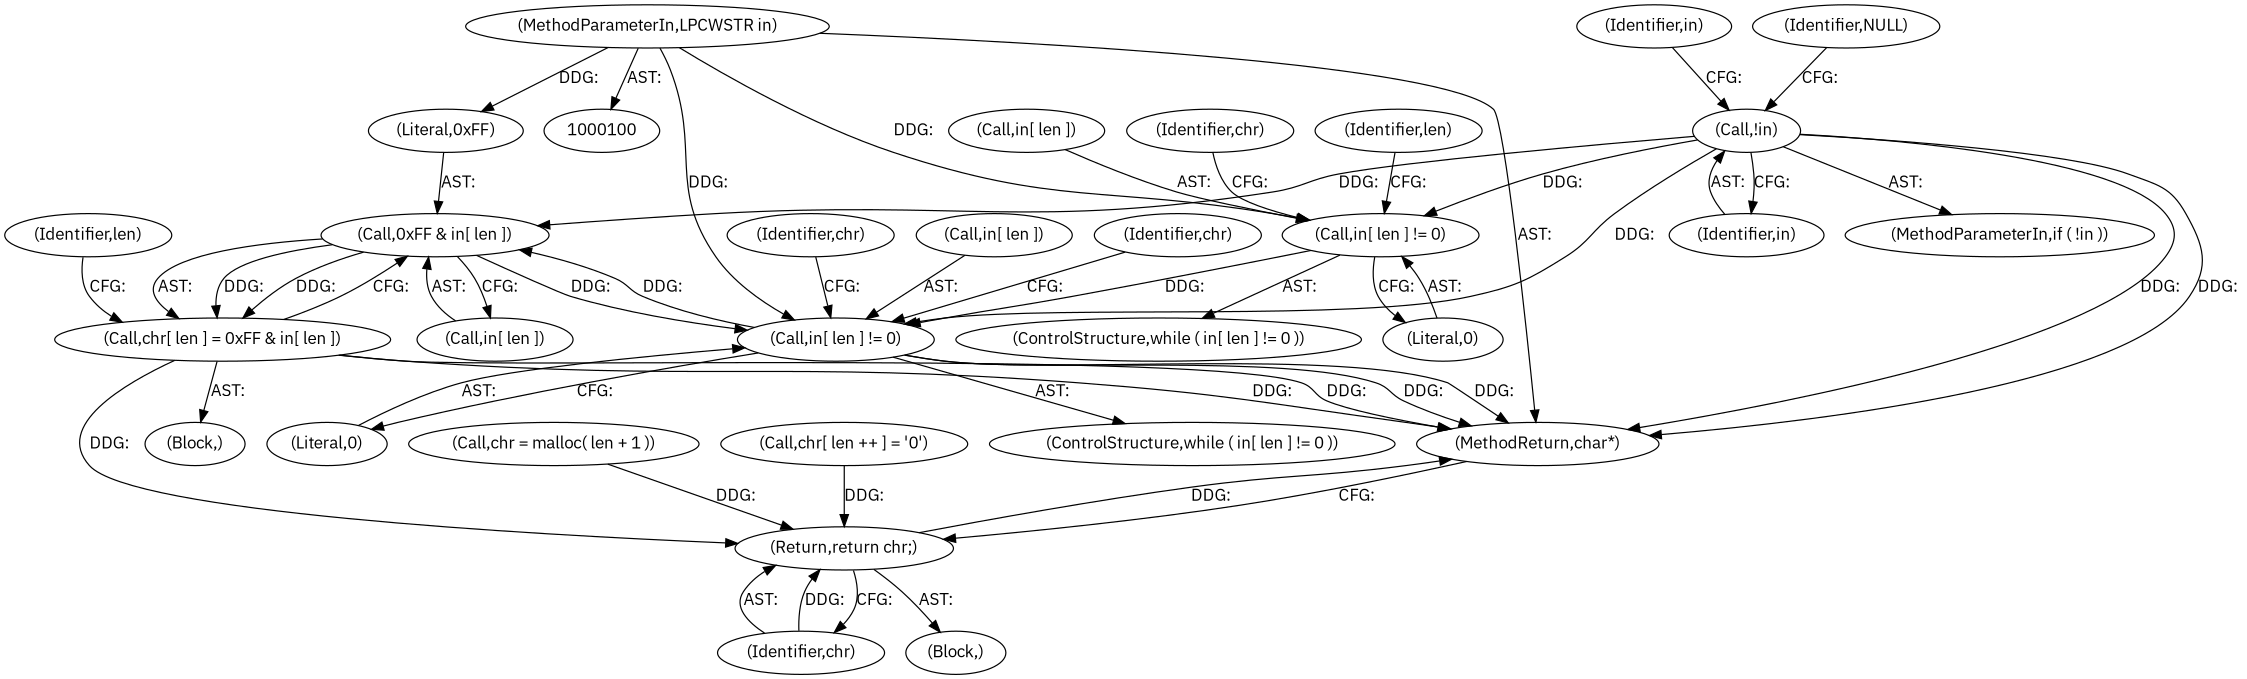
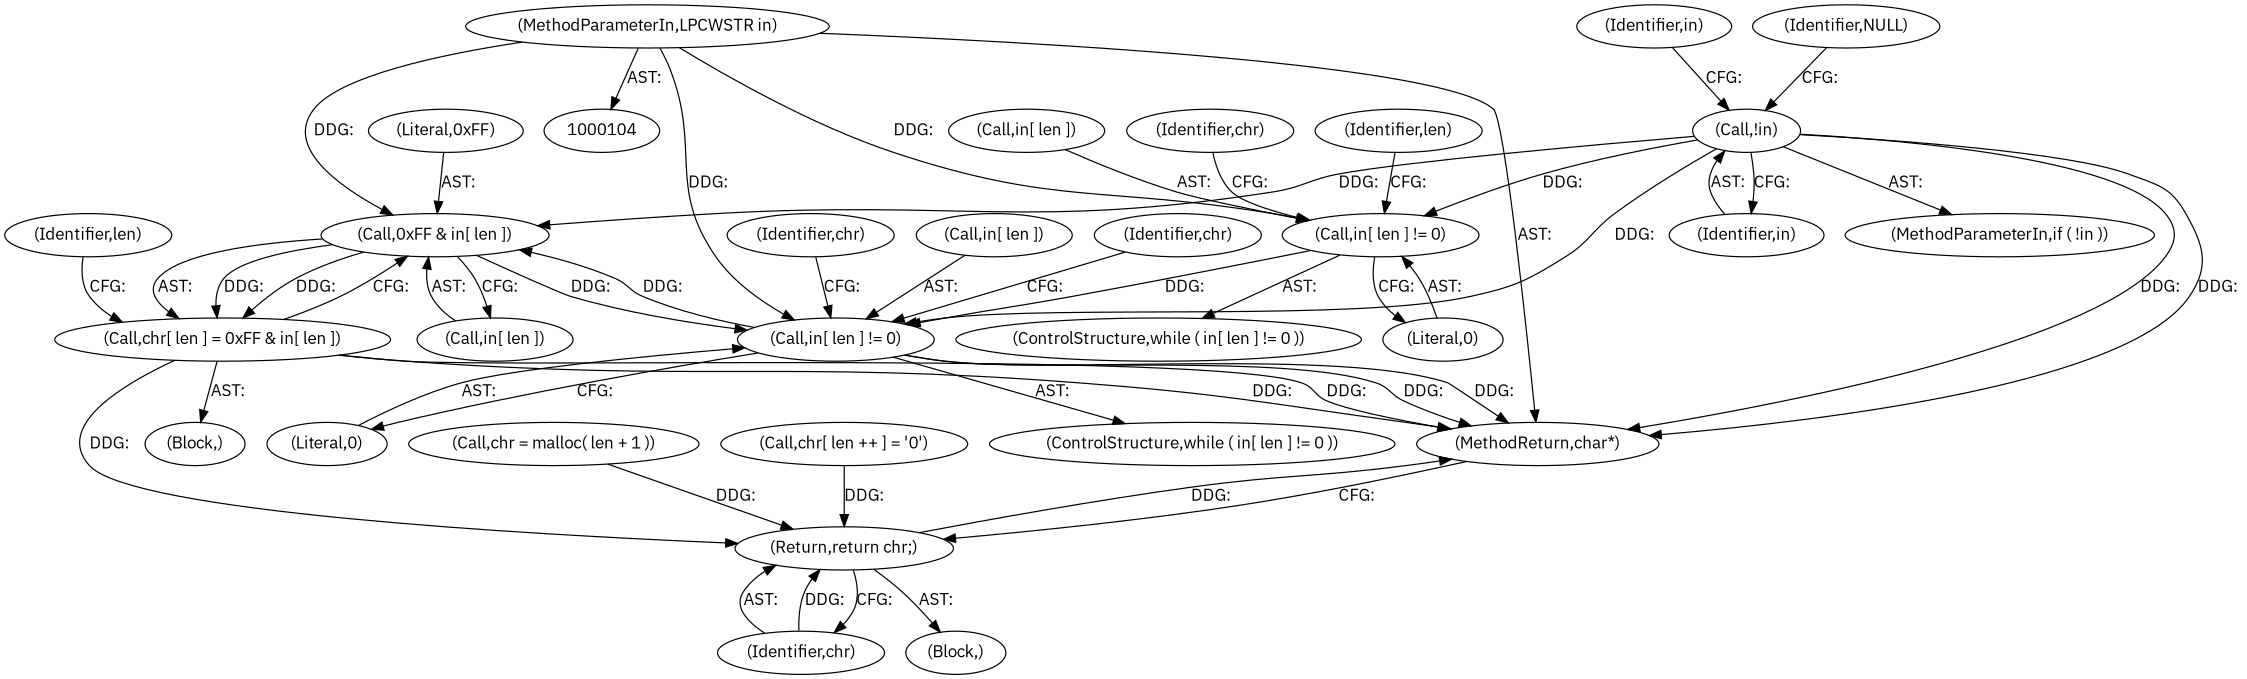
edge "(MethodParameterIn,LPCWSTR in)" -> "(Literal,0xFF)": now "(MethodParameterIn,LPCWSTR in)" -> "(Call,0xFF & in[ len ])"
node "1000100": label "1000100" -> "1000104"
